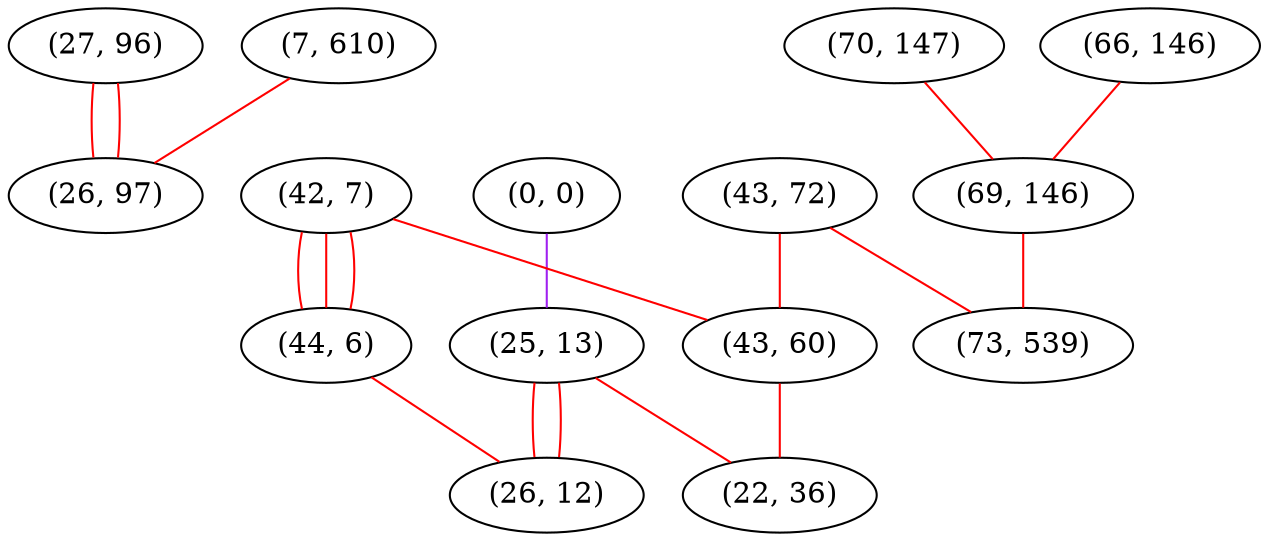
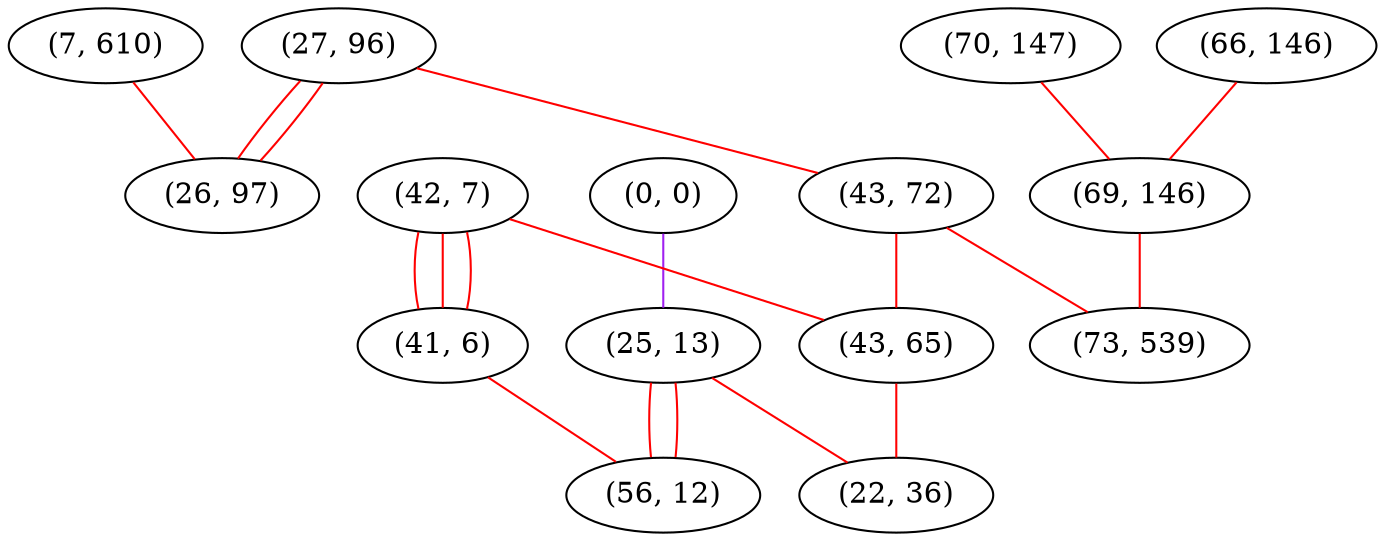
edge "(27, 96)" -- "(43, 72)": added
node "(44, 6)": label "(44, 6)" -> "(41, 6)"
node "(43, 60)": label "(43, 60)" -> "(43, 65)"
node "(26, 12)": label "(26, 12)" -> "(56, 12)"
